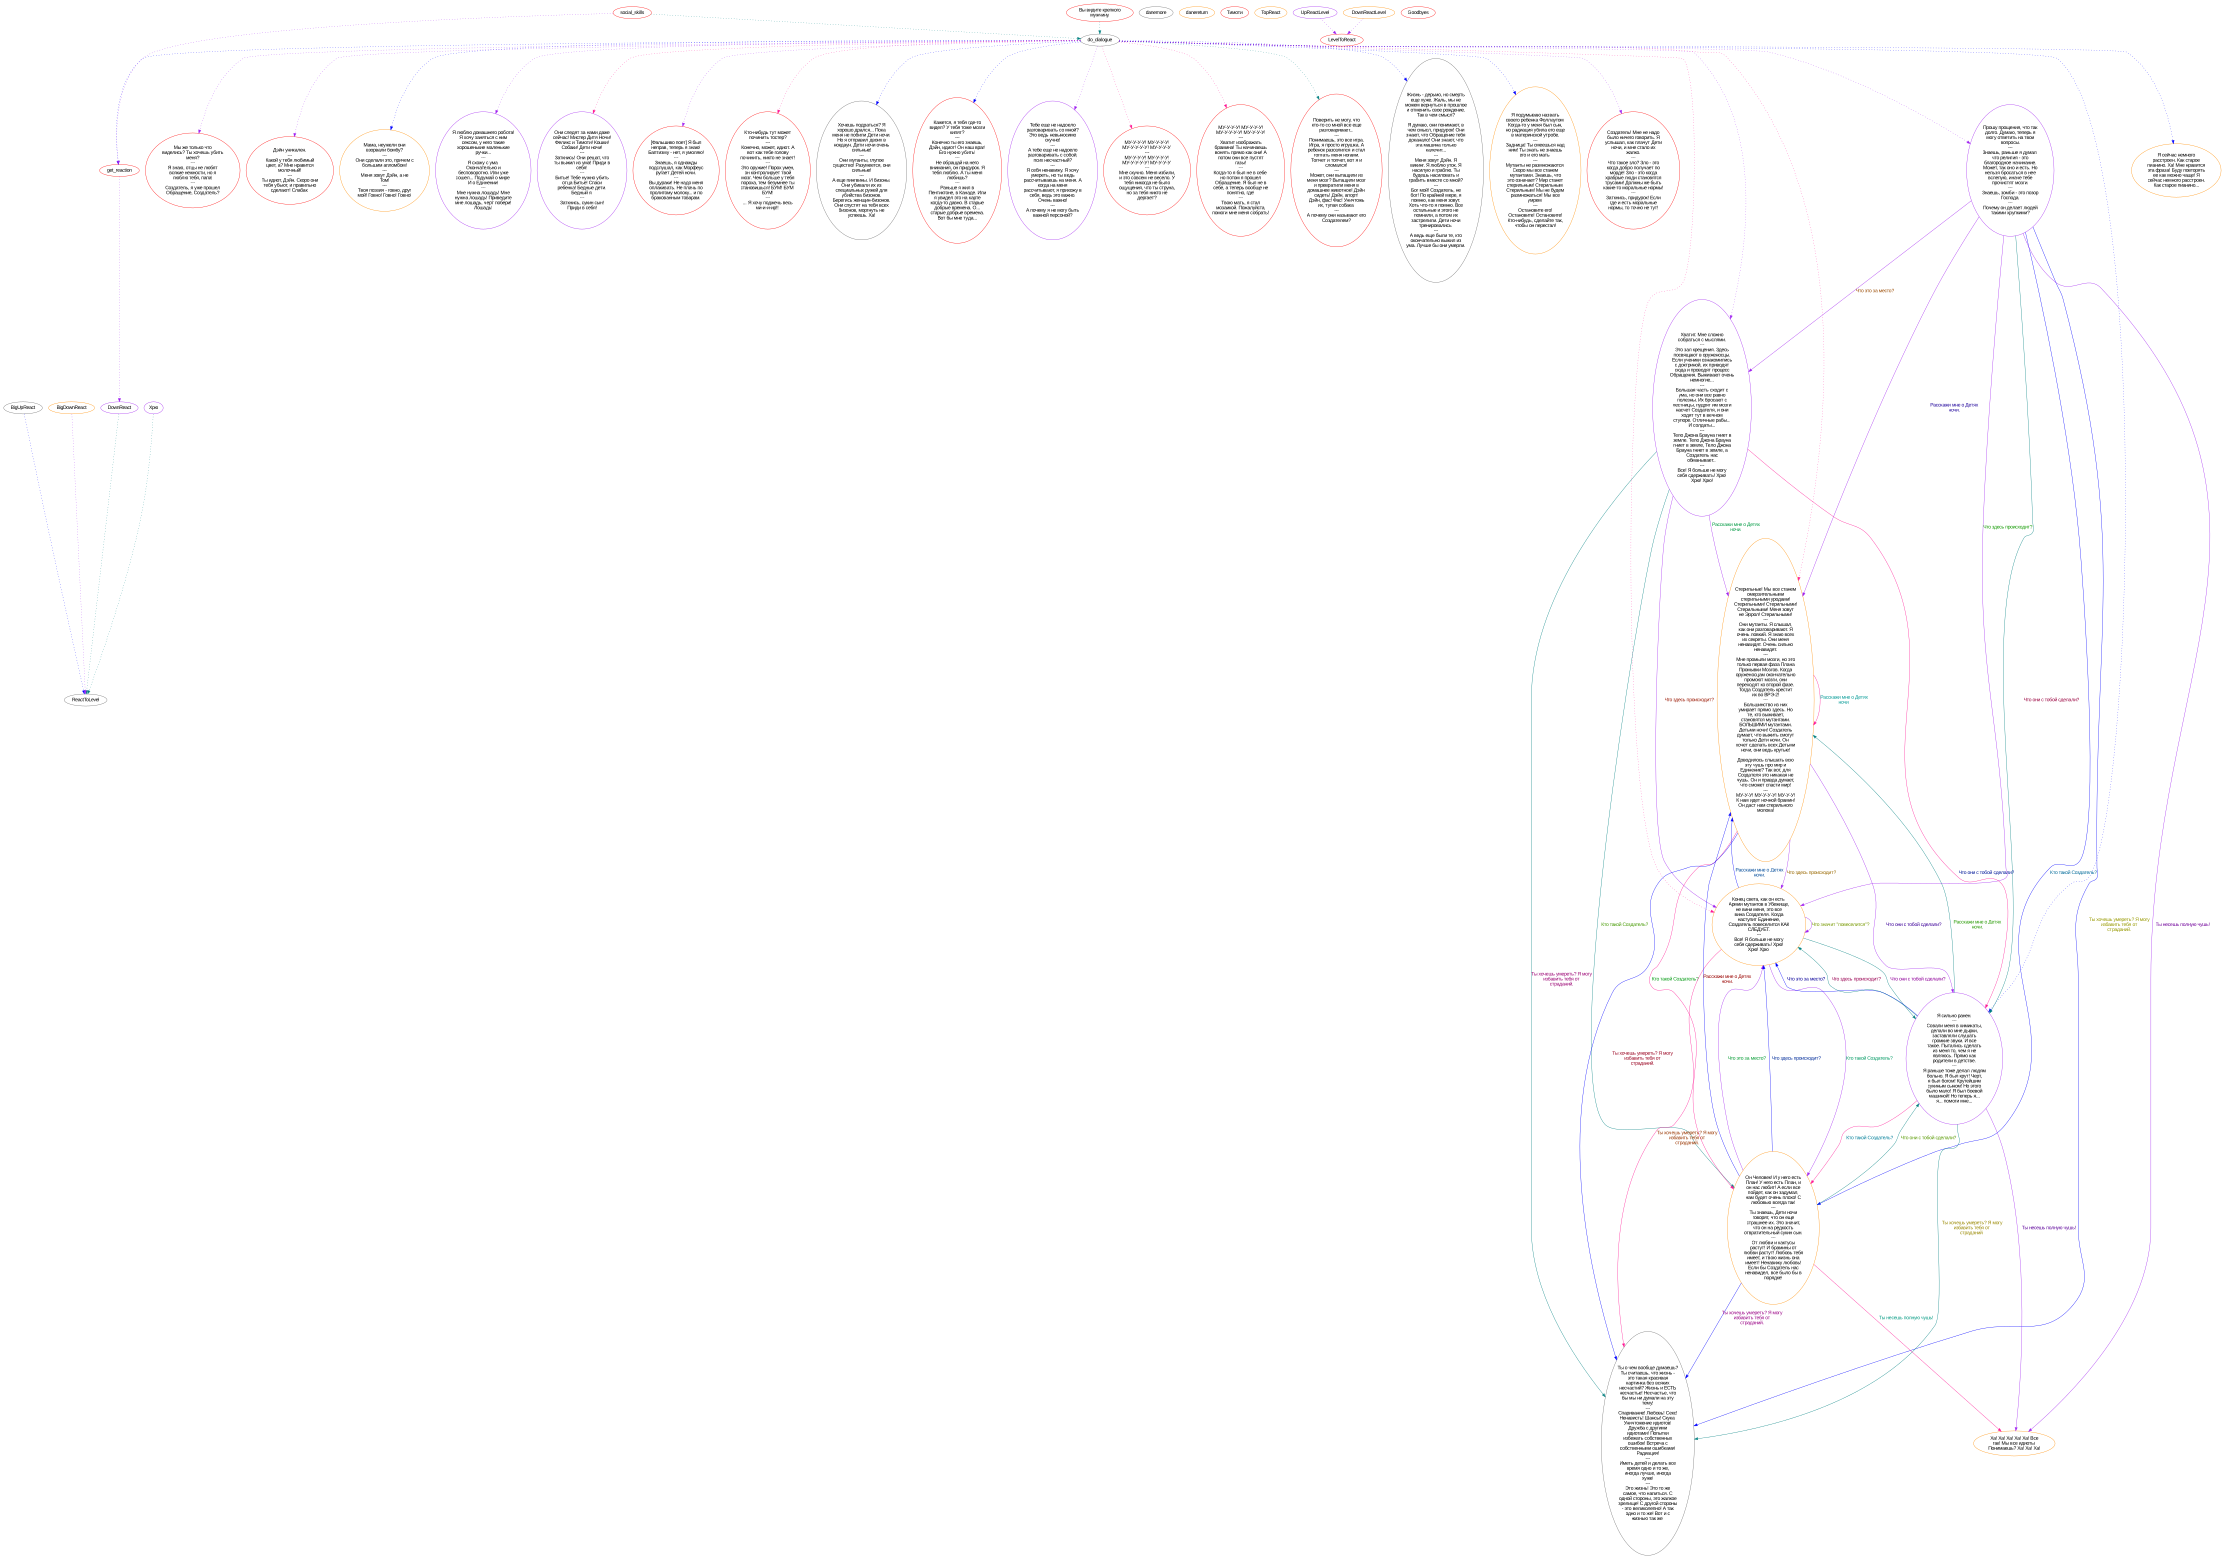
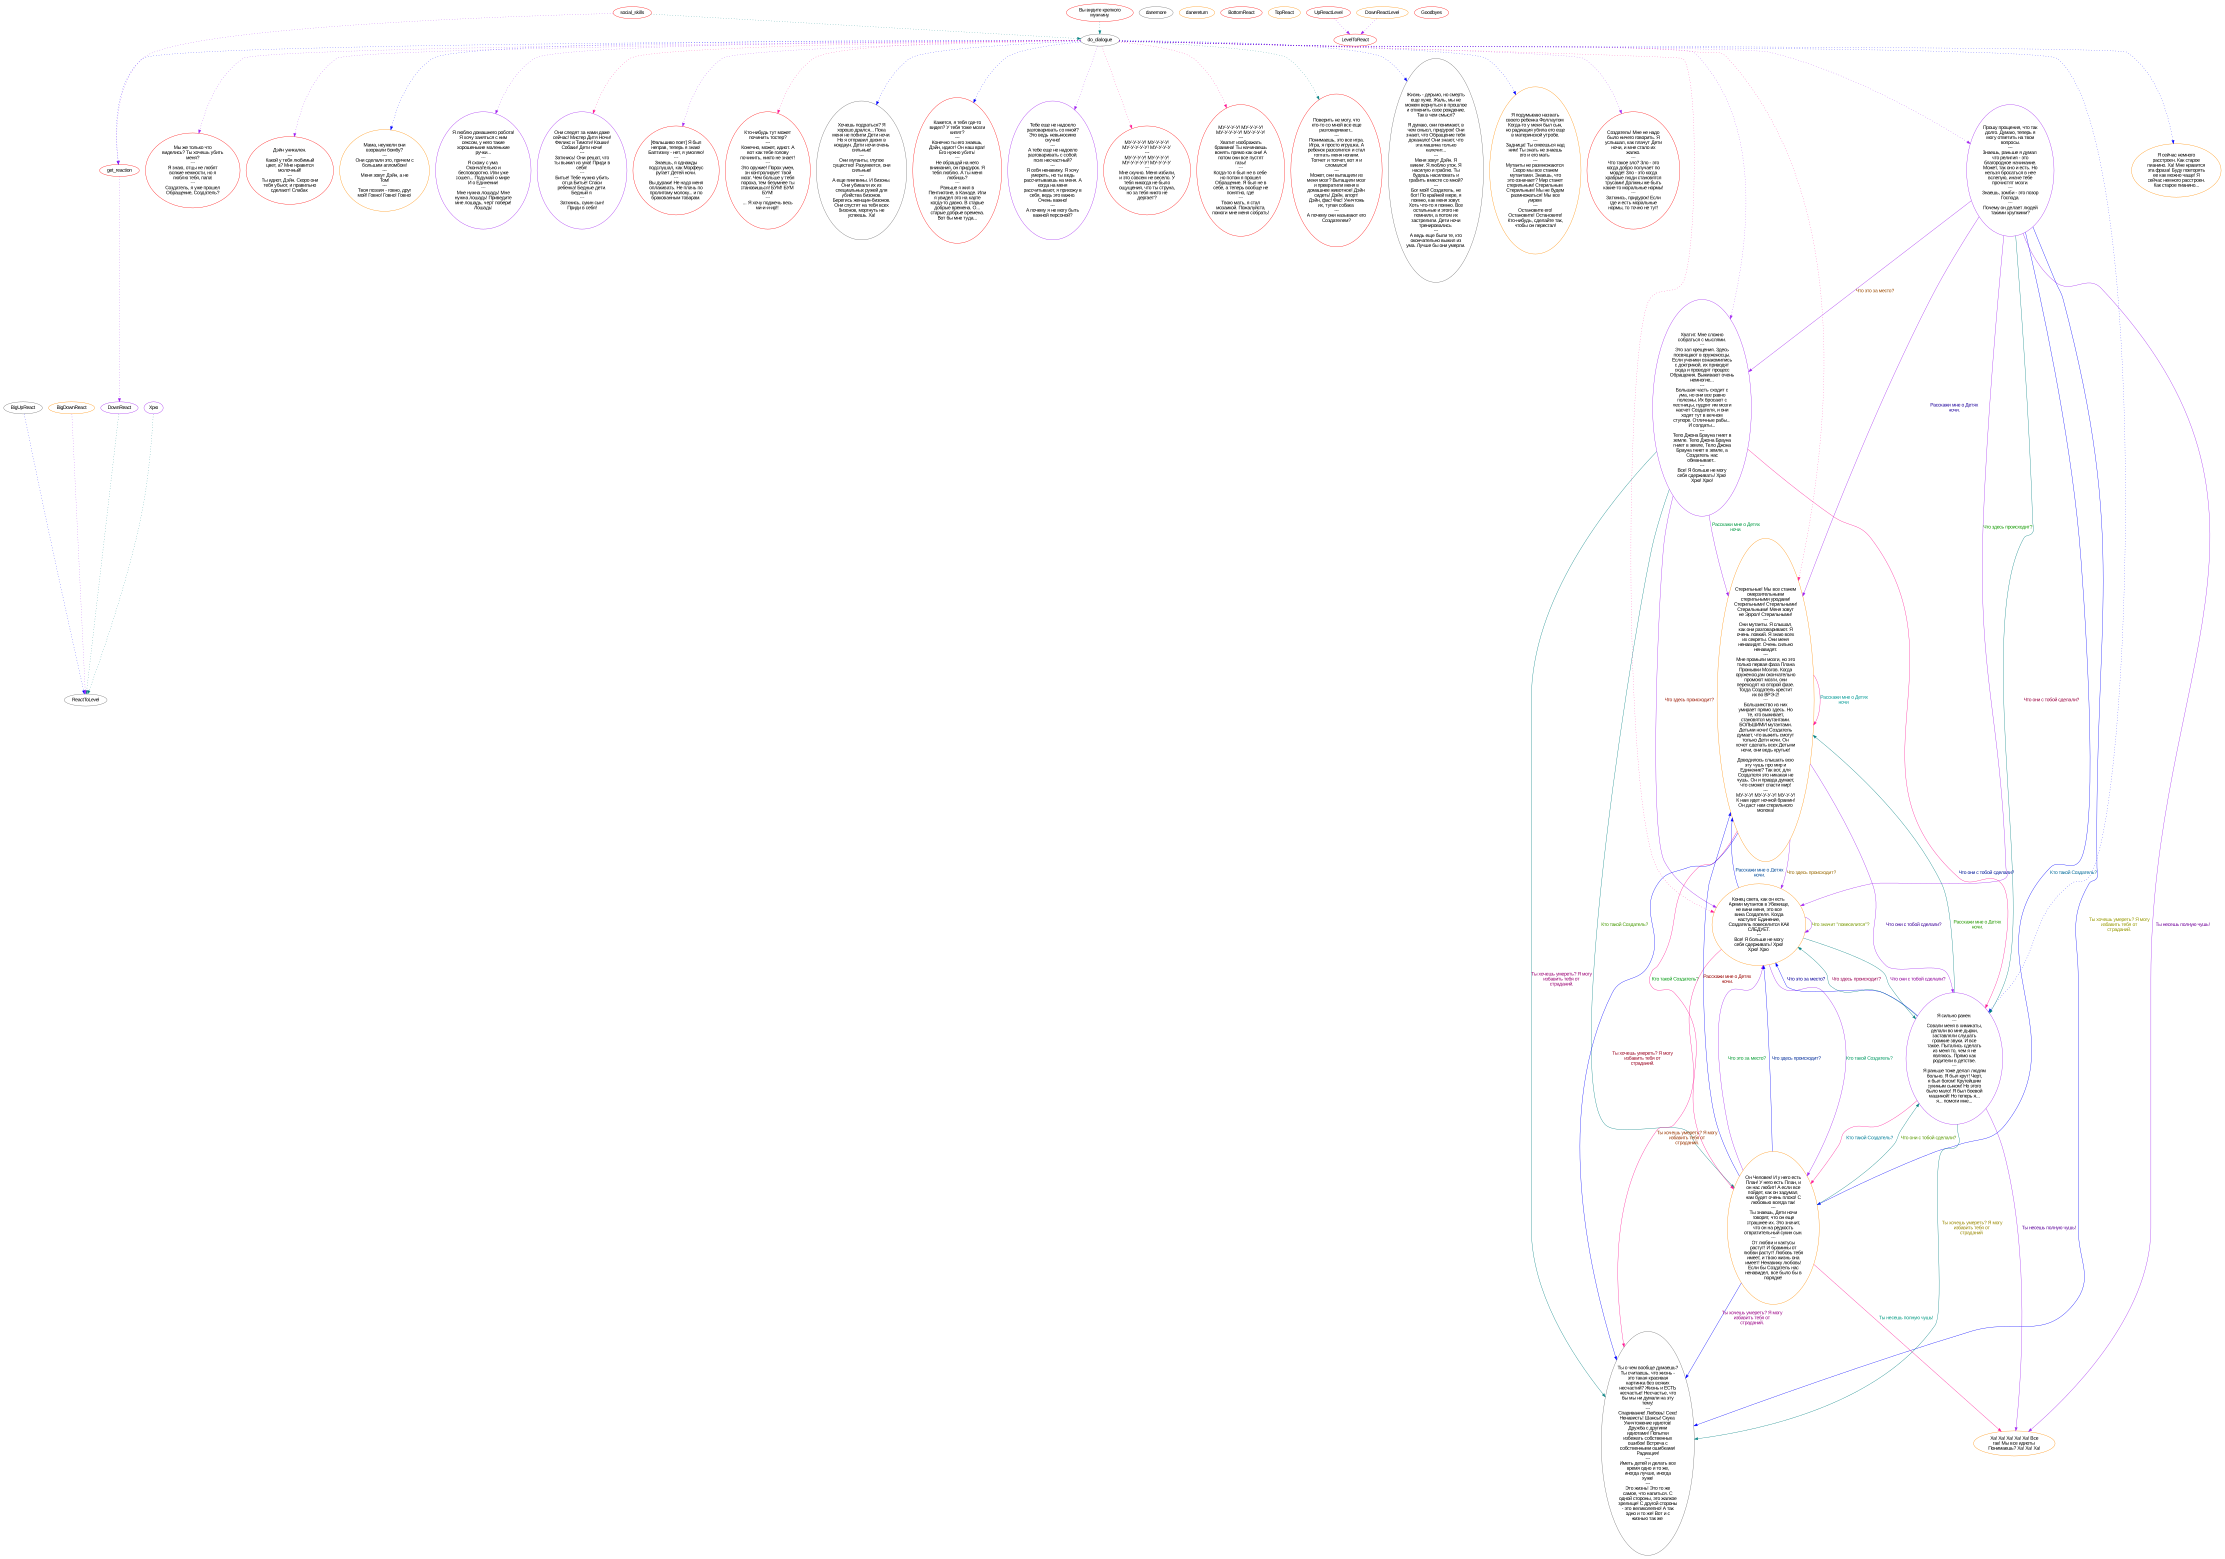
node "Тимоти": label "Тимоти" -> "BottomReact"
node "UpReactLevel": color purple -> red
